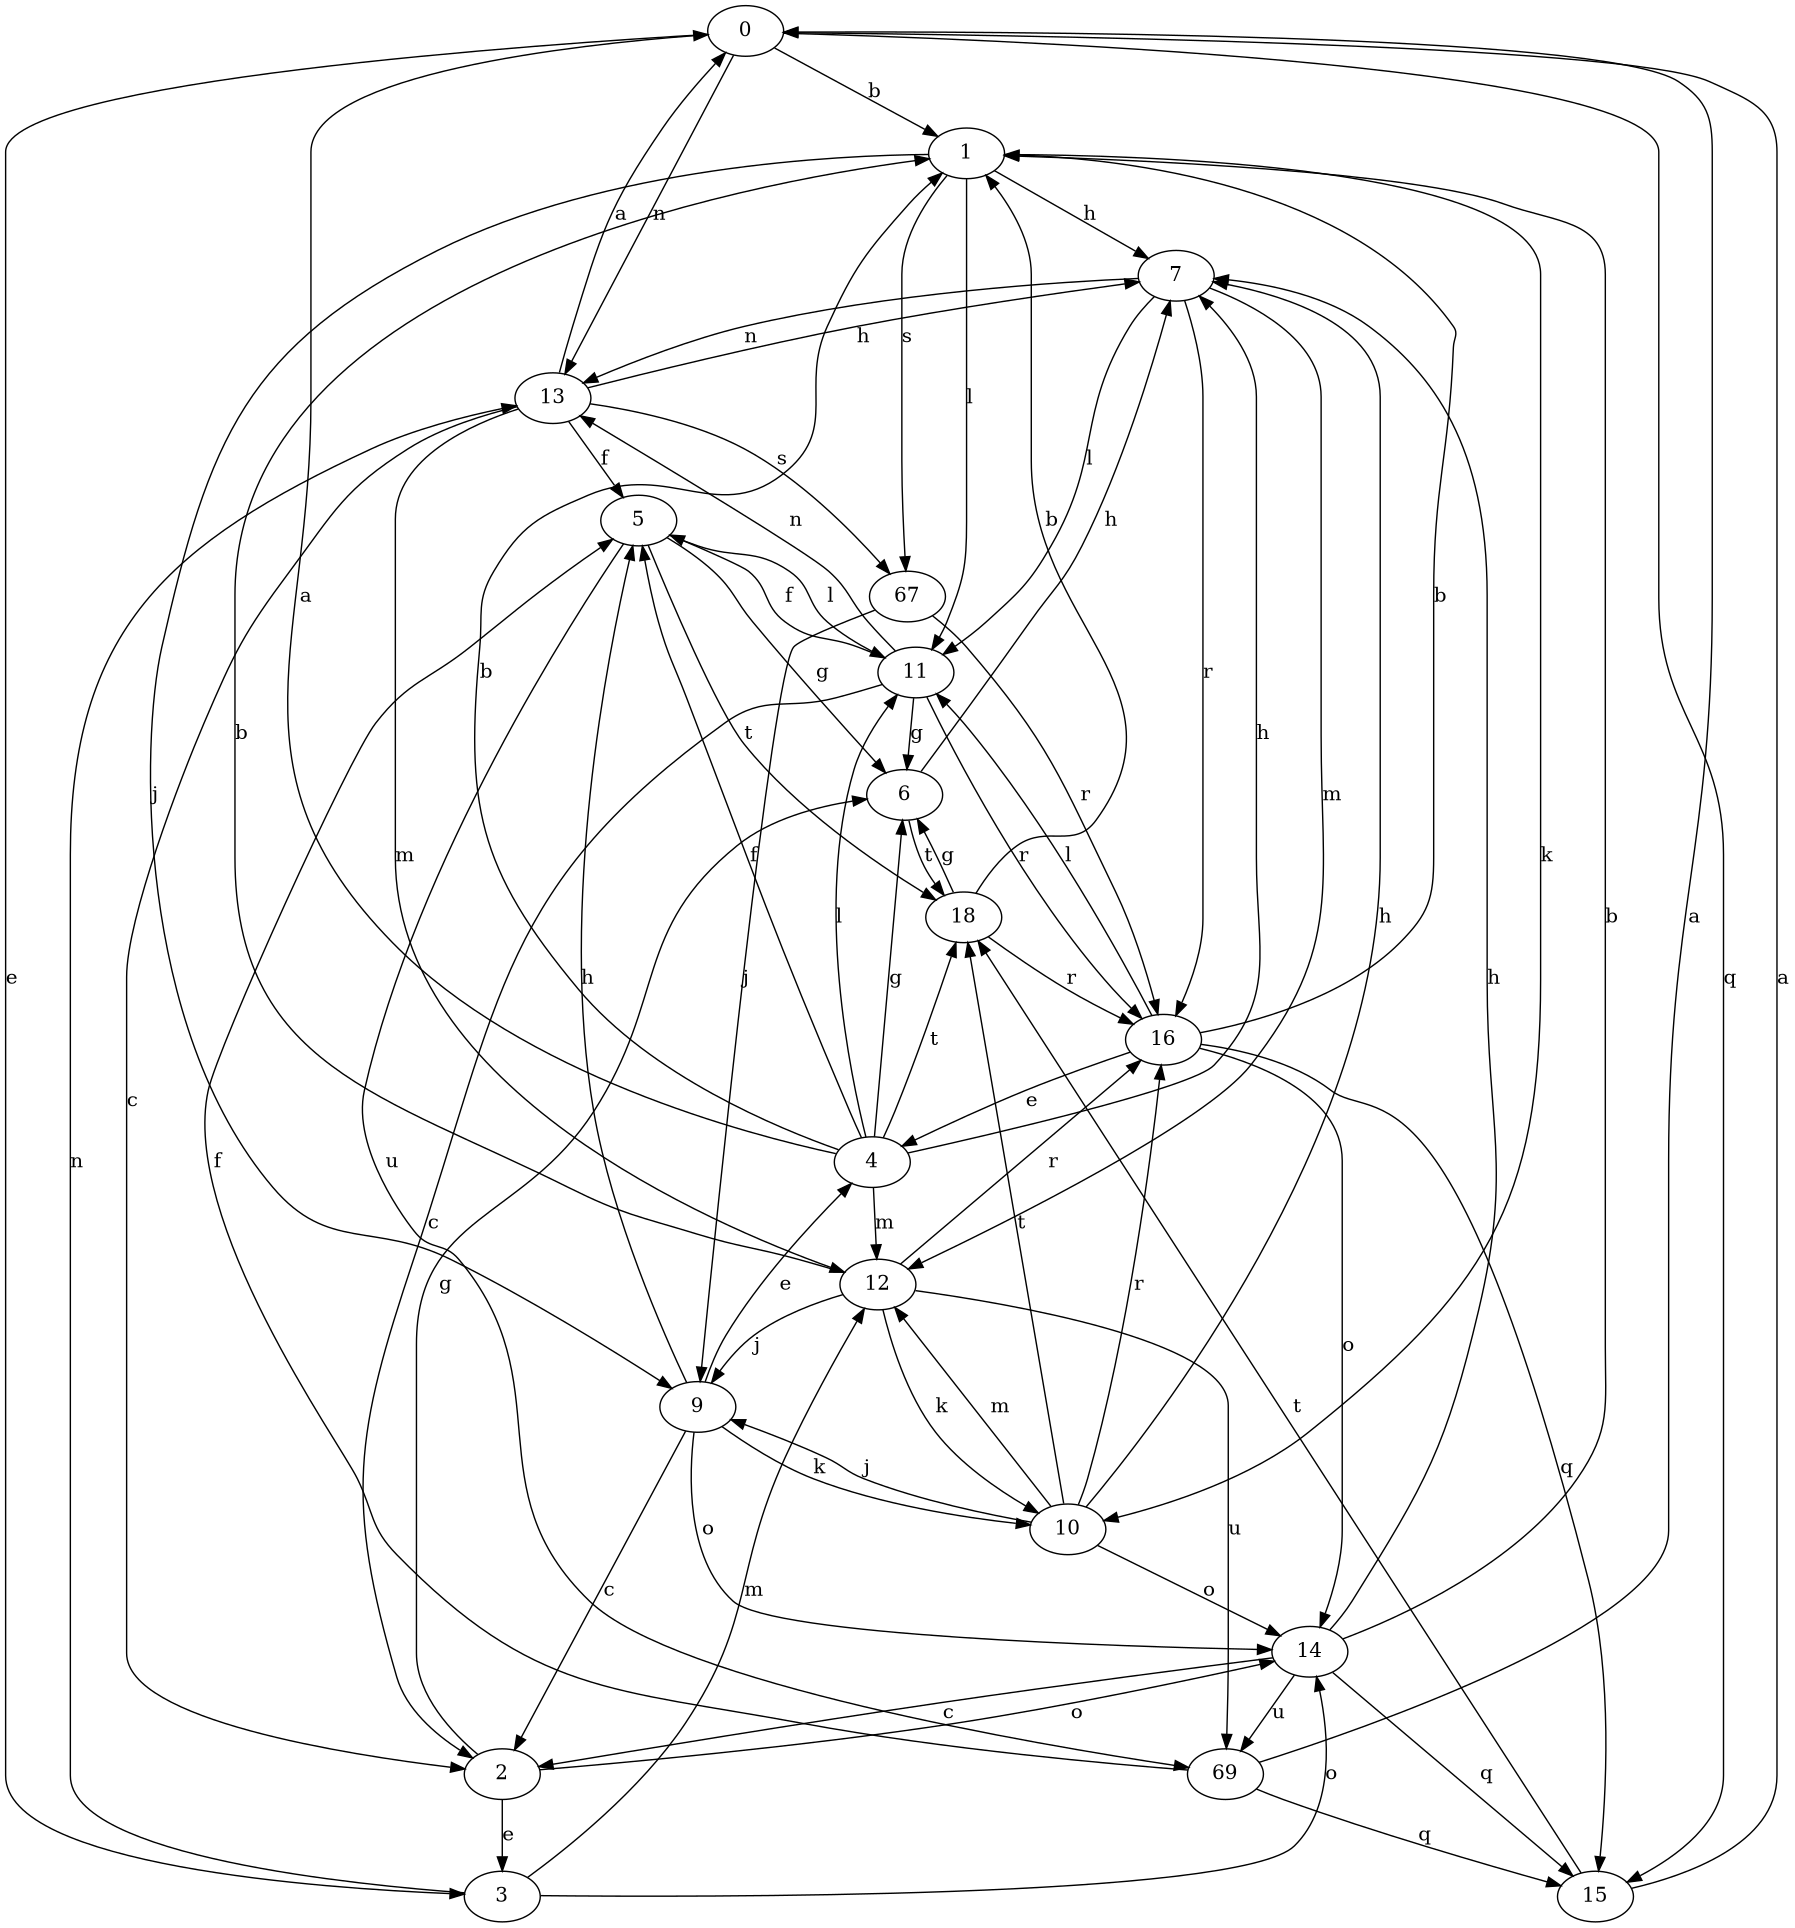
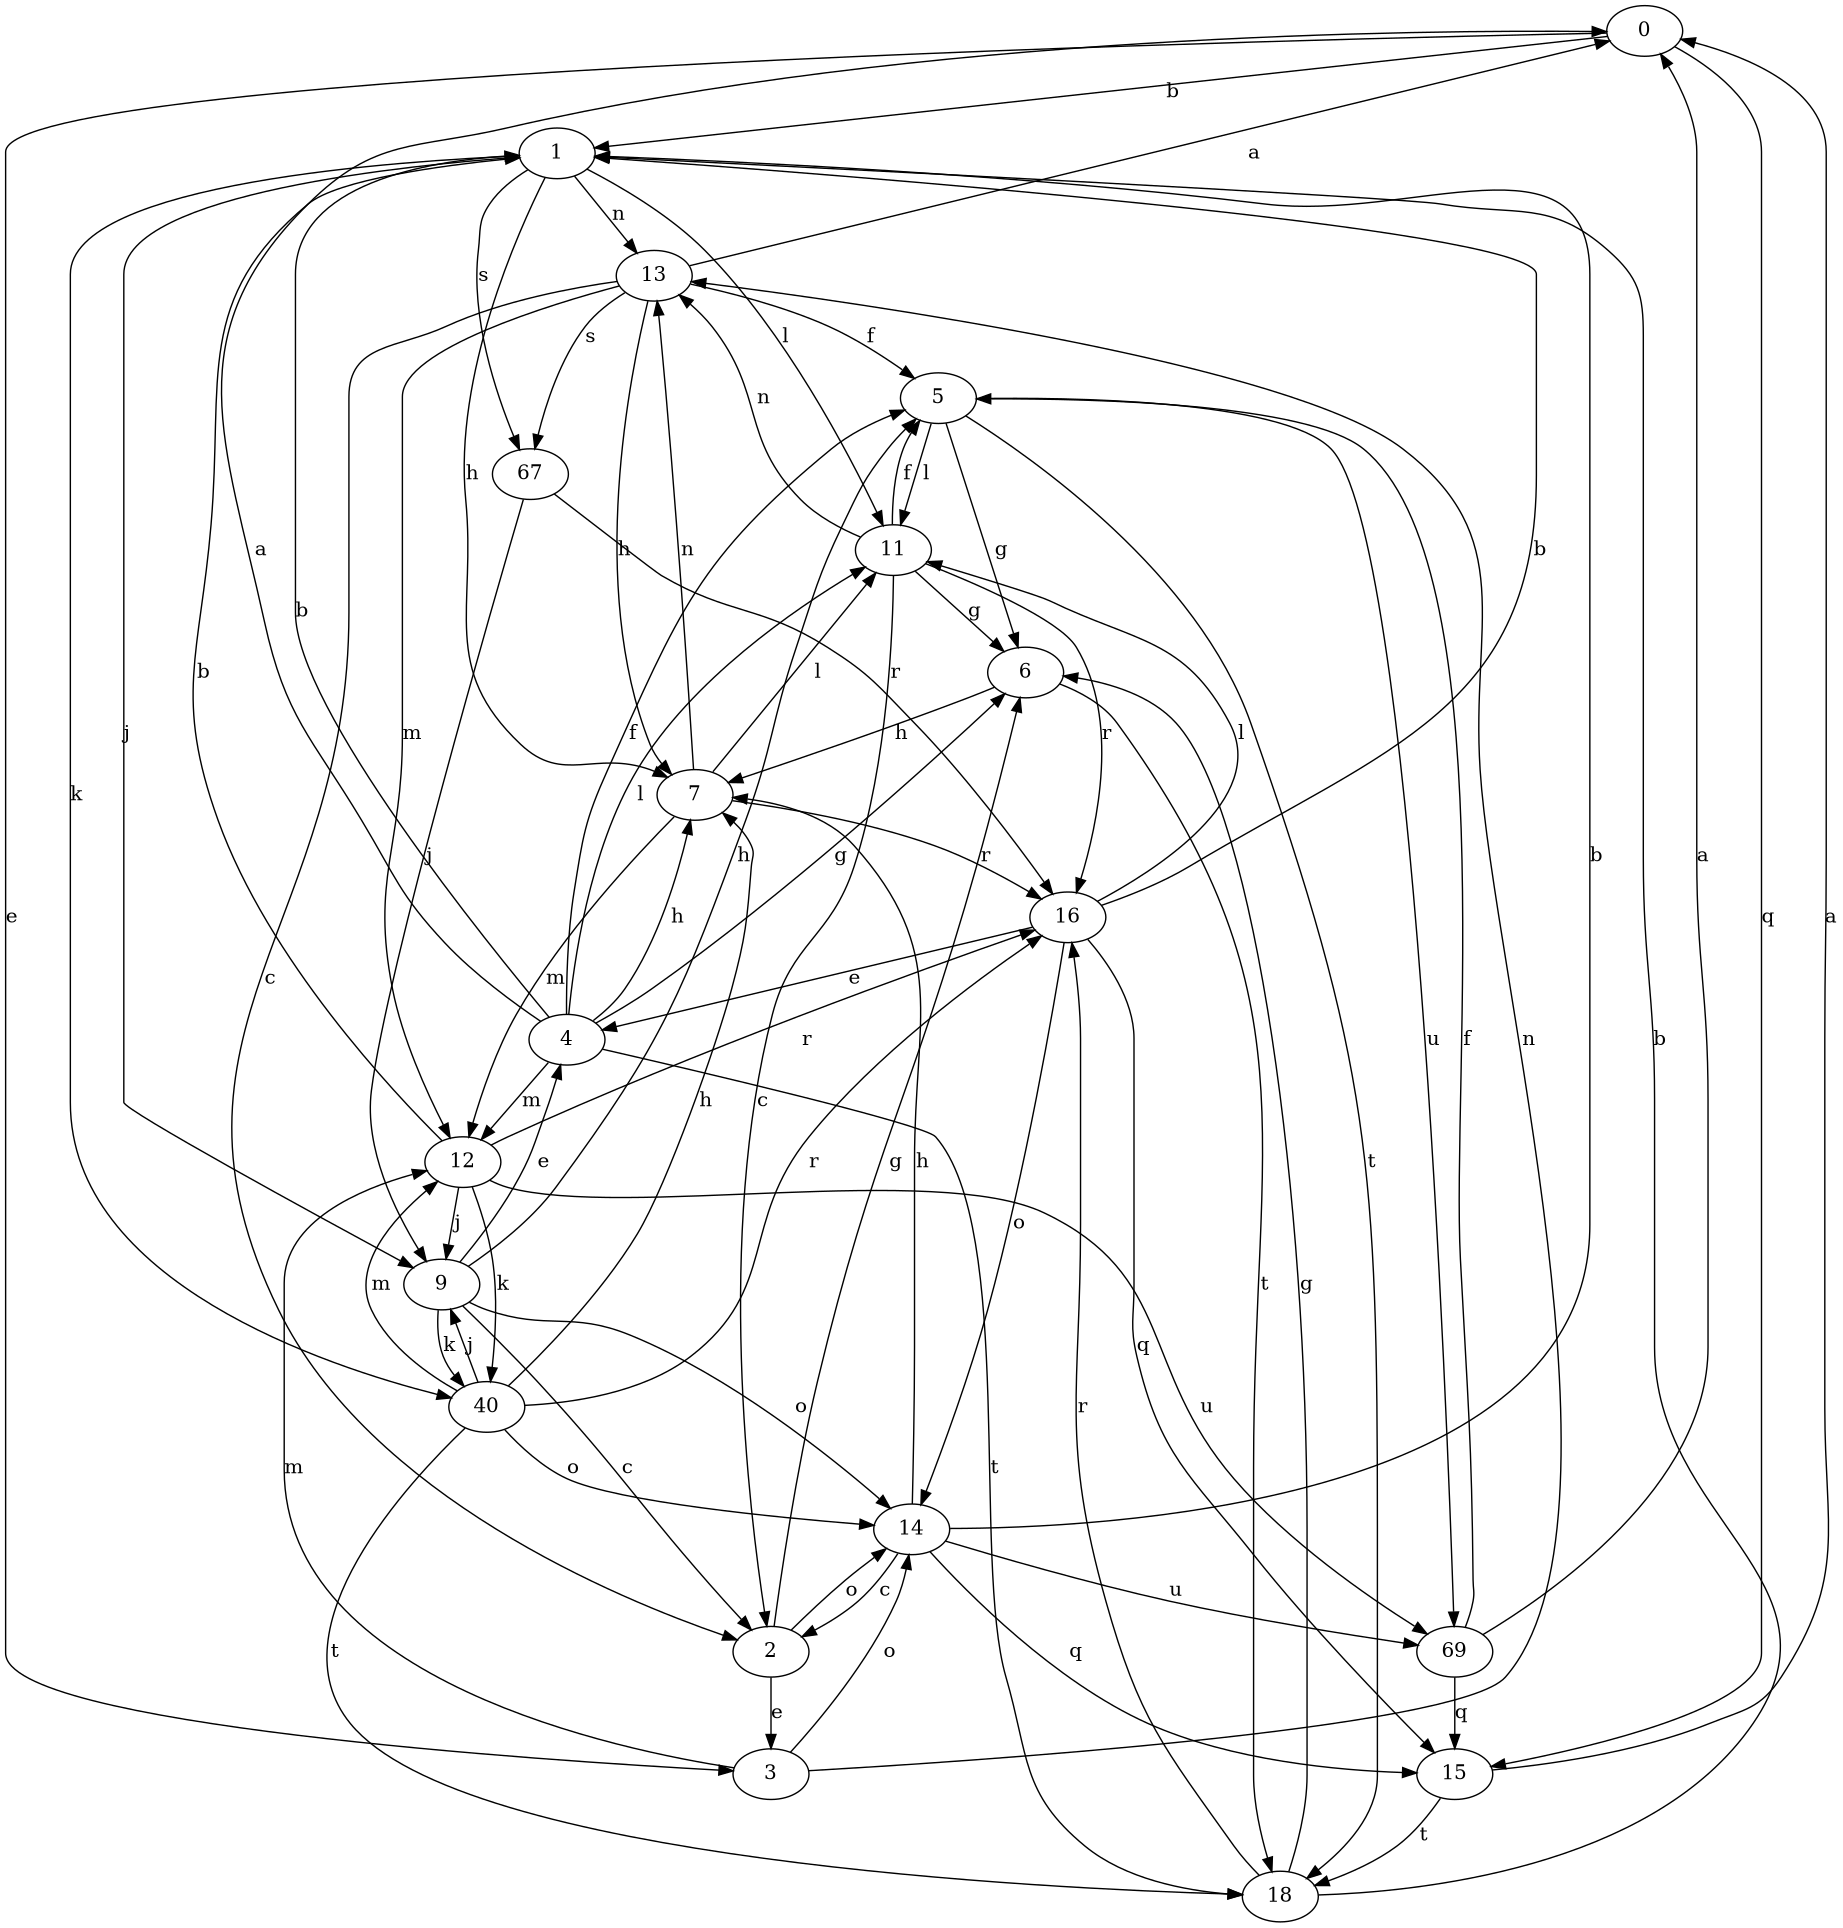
edge "0" -> "13": now "1" -> "13"
node "10": label "10" -> "40"
